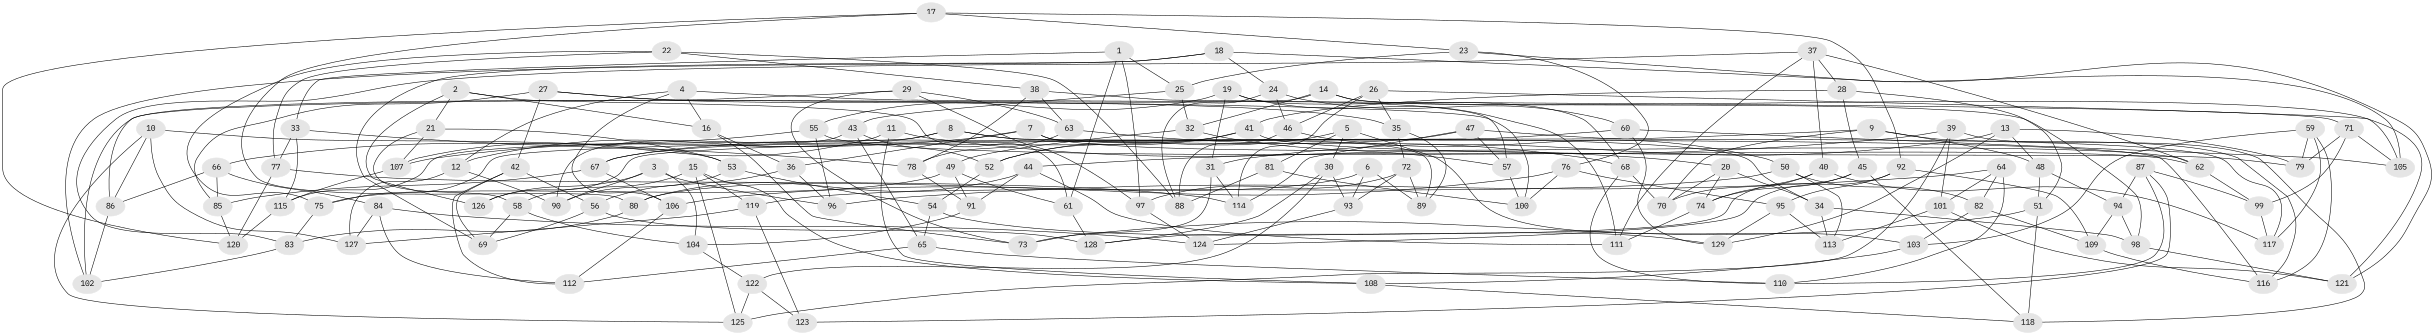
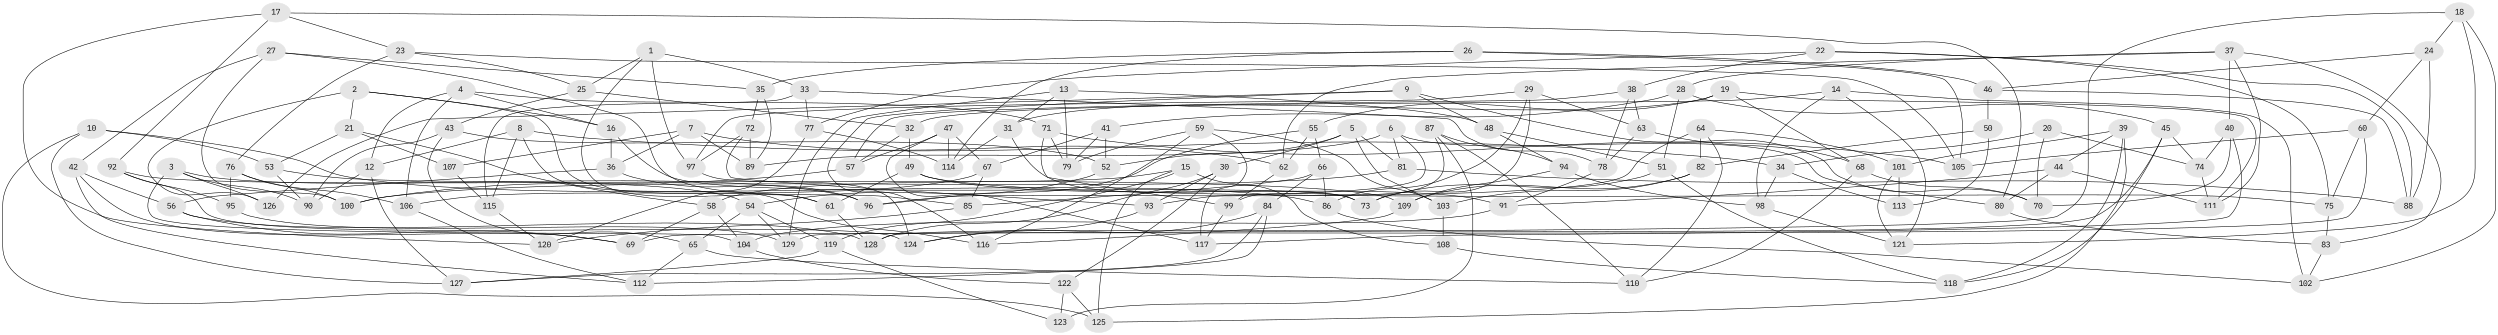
node "11": removed
edge "6" -- "81": added
edge "50" -- "119": now "54" -- "119"
edge "95" -- "113": removed
